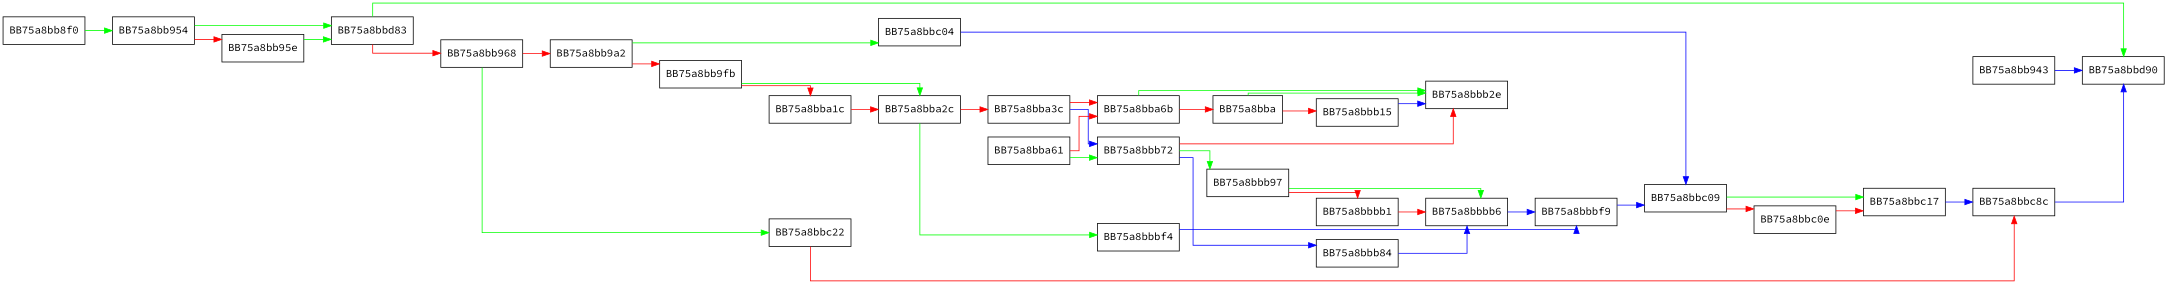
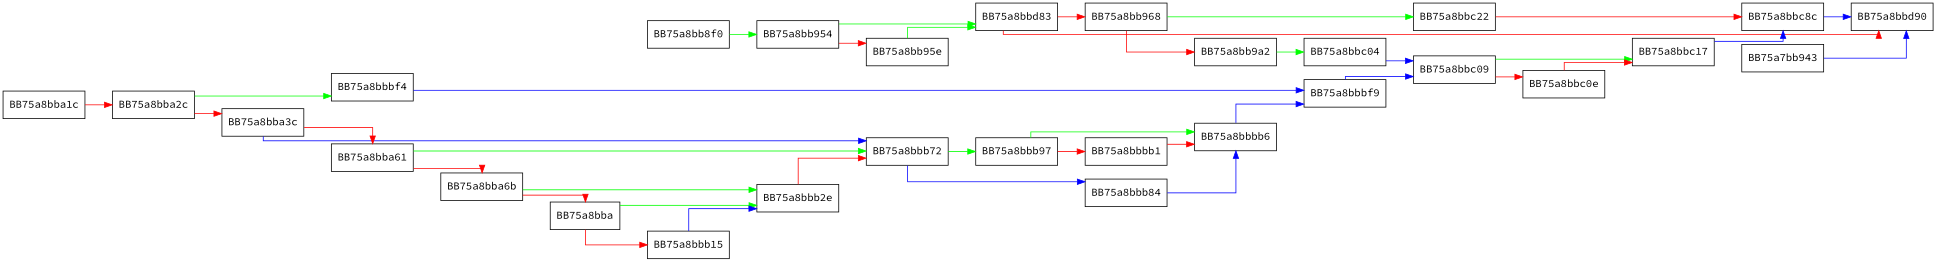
edge "BB75a8bbd83" -> "BB75a8bbd90": color green -> red
node "BB75a8bb943": label "BB75a8bb943" -> "BB75a7bb943"
node "BB75a8bb9fb": removed
edge "BB75a8bba3c" -> "BB75a8bba6b": now "BB75a8bba3c" -> "BB75a8bba61"
edge "BB75a8bbb72" -> "BB75a8bbb2e": reversed
